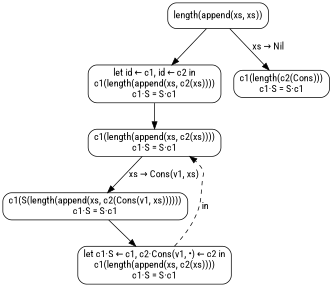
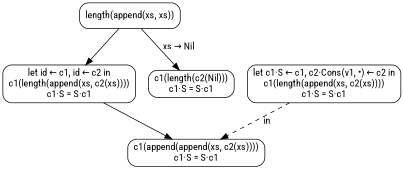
node "c1(length(c2(Cons))) c1·S = S·c1": label "c1(length(c2(Cons))) c1·S = S·c1" -> "c1(length(c2(Nil))) c1·S = S·c1"
node "c1(length(append(xs, c2(xs)))) c1·S = S·c1": label "c1(length(append(xs, c2(xs)))) c1·S = S·c1" -> "c1(append(append(xs, c2(xs)))) c1·S = S·c1"
node "c1(S(length(append(xs, c2(Cons(v1, xs)))))) c1·S = S·c1": removed
